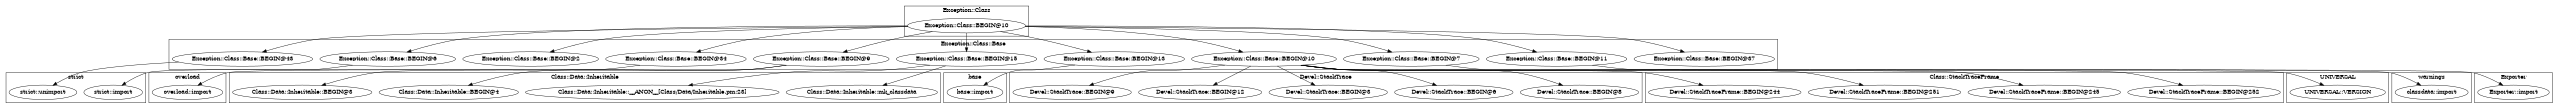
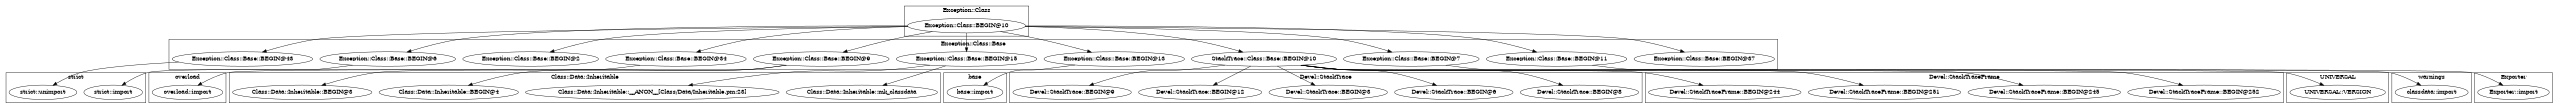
node "Exception::Class::Base::BEGIN@10": label "Exception::Class::Base::BEGIN@10" -> "StackTrace::Class::Base::BEGIN@10"
cluster "Class::StackTraceFrame": label "Class::StackTraceFrame" -> "Devel::StackTraceFrame"
